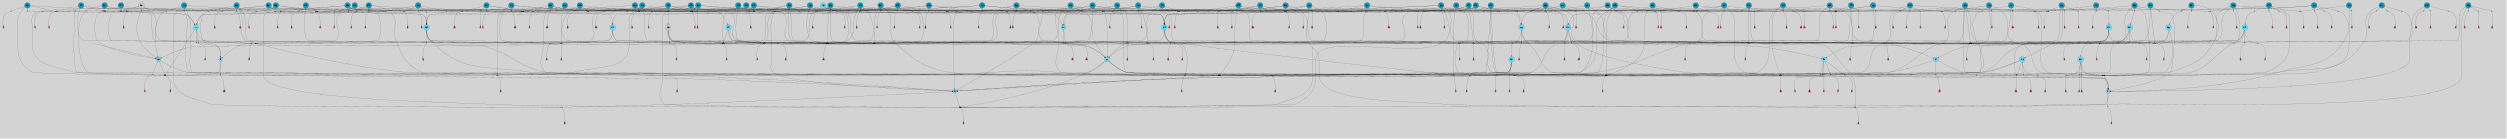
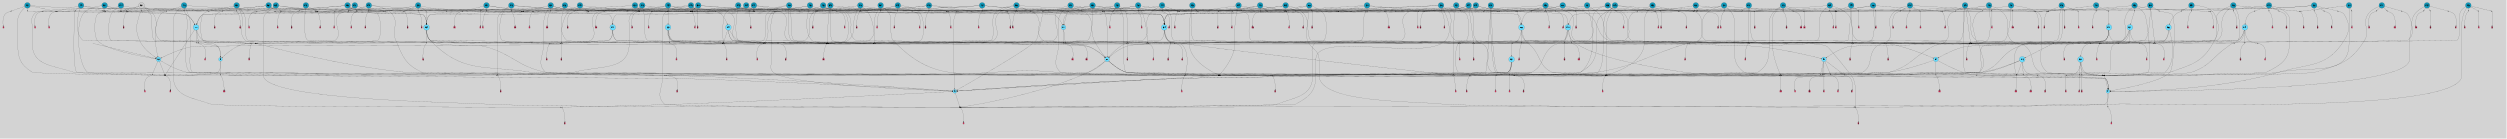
node "T485": fillcolor #66ddff -> #1199bb
node "T458": added
node "T350": fillcolor #cccccc -> #66ddff
